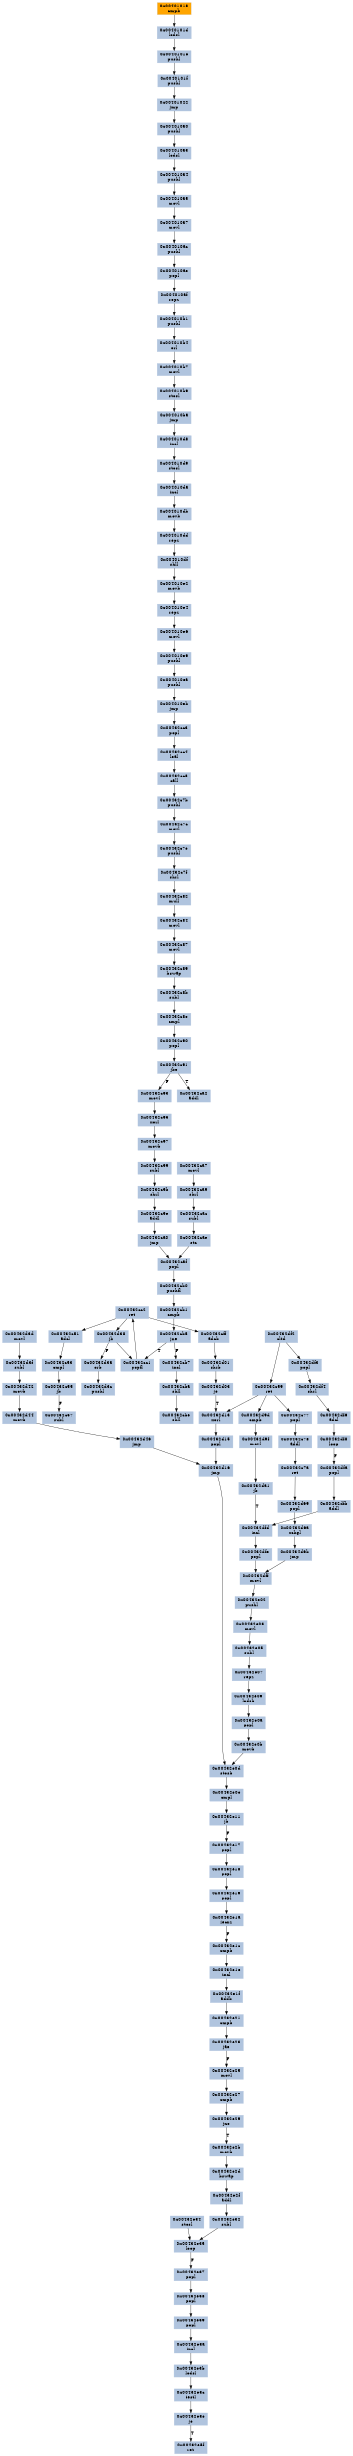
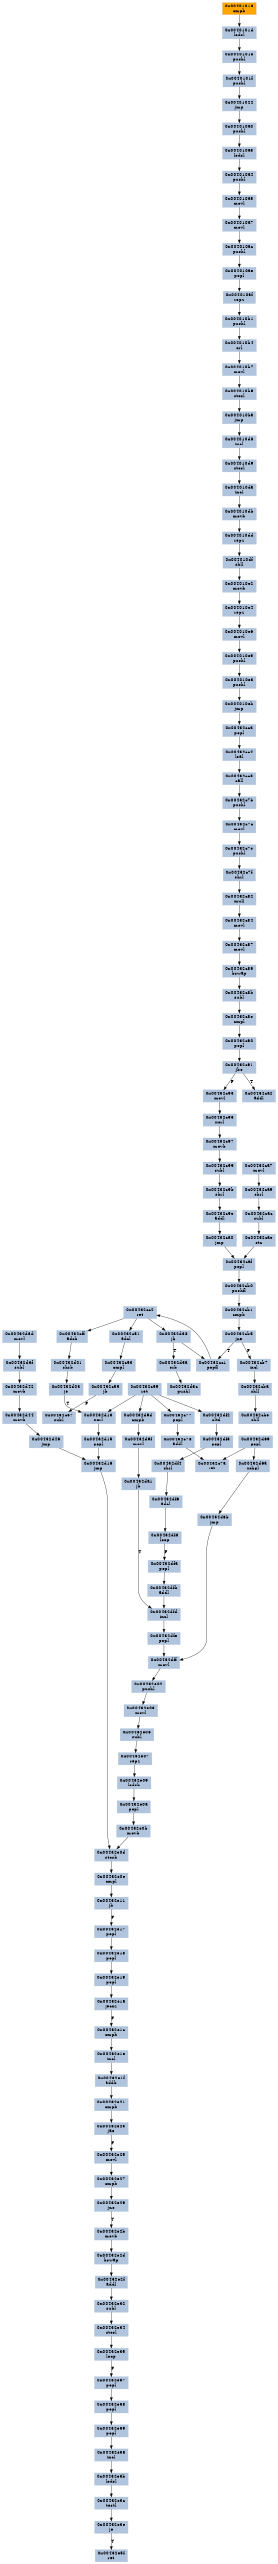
edge "0x00432d38 jb" -> "0x00432d3a orb": label "F" -> "T"
edge "0x00432df2 cltd" -> "0x00432c59 ret": reversed
edge "0x00432c7a ret" -> "0x00432d69 popl": reversed
edge "0x00432e32 subl" -> "0x00432e35 loop": now "0x00432e32 subl" -> "0x00432e34 stosl"
